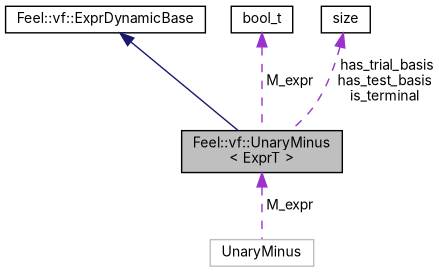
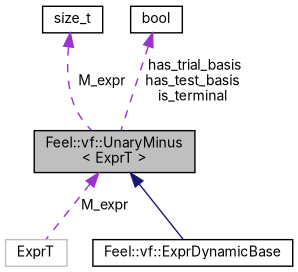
node "bool_t": label "bool_t" -> "size_t"
node "size": label "size" -> "bool"
edge "Feel::vf::UnaryMinus < ExprT >" -> "Feel::vf::ExprDynamicBase": reversed
node "UnaryMinus": label "UnaryMinus" -> "ExprT"
